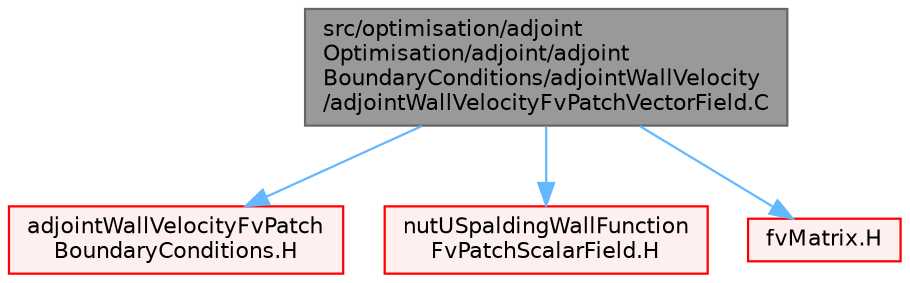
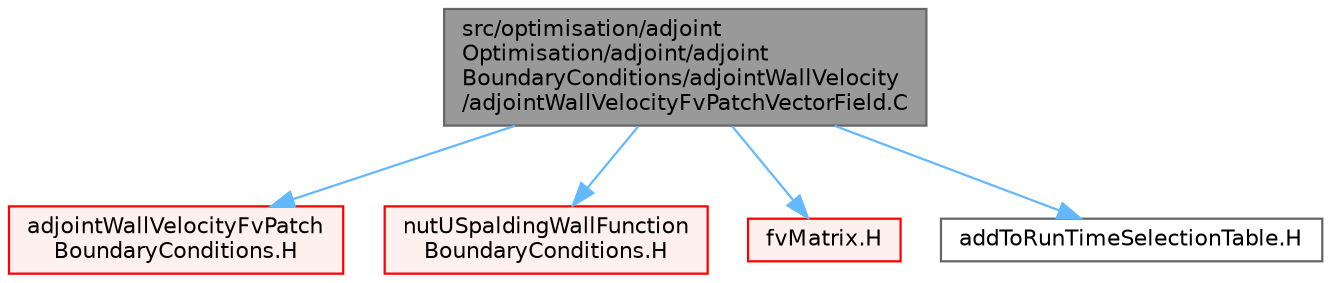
node "nutUSpaldingWallFunction FvPatchScalarField.H": label "nutUSpaldingWallFunction FvPatchScalarField.H" -> "nutUSpaldingWallFunction BoundaryConditions.H"
node "addToRunTimeSelectionTable.H": added
